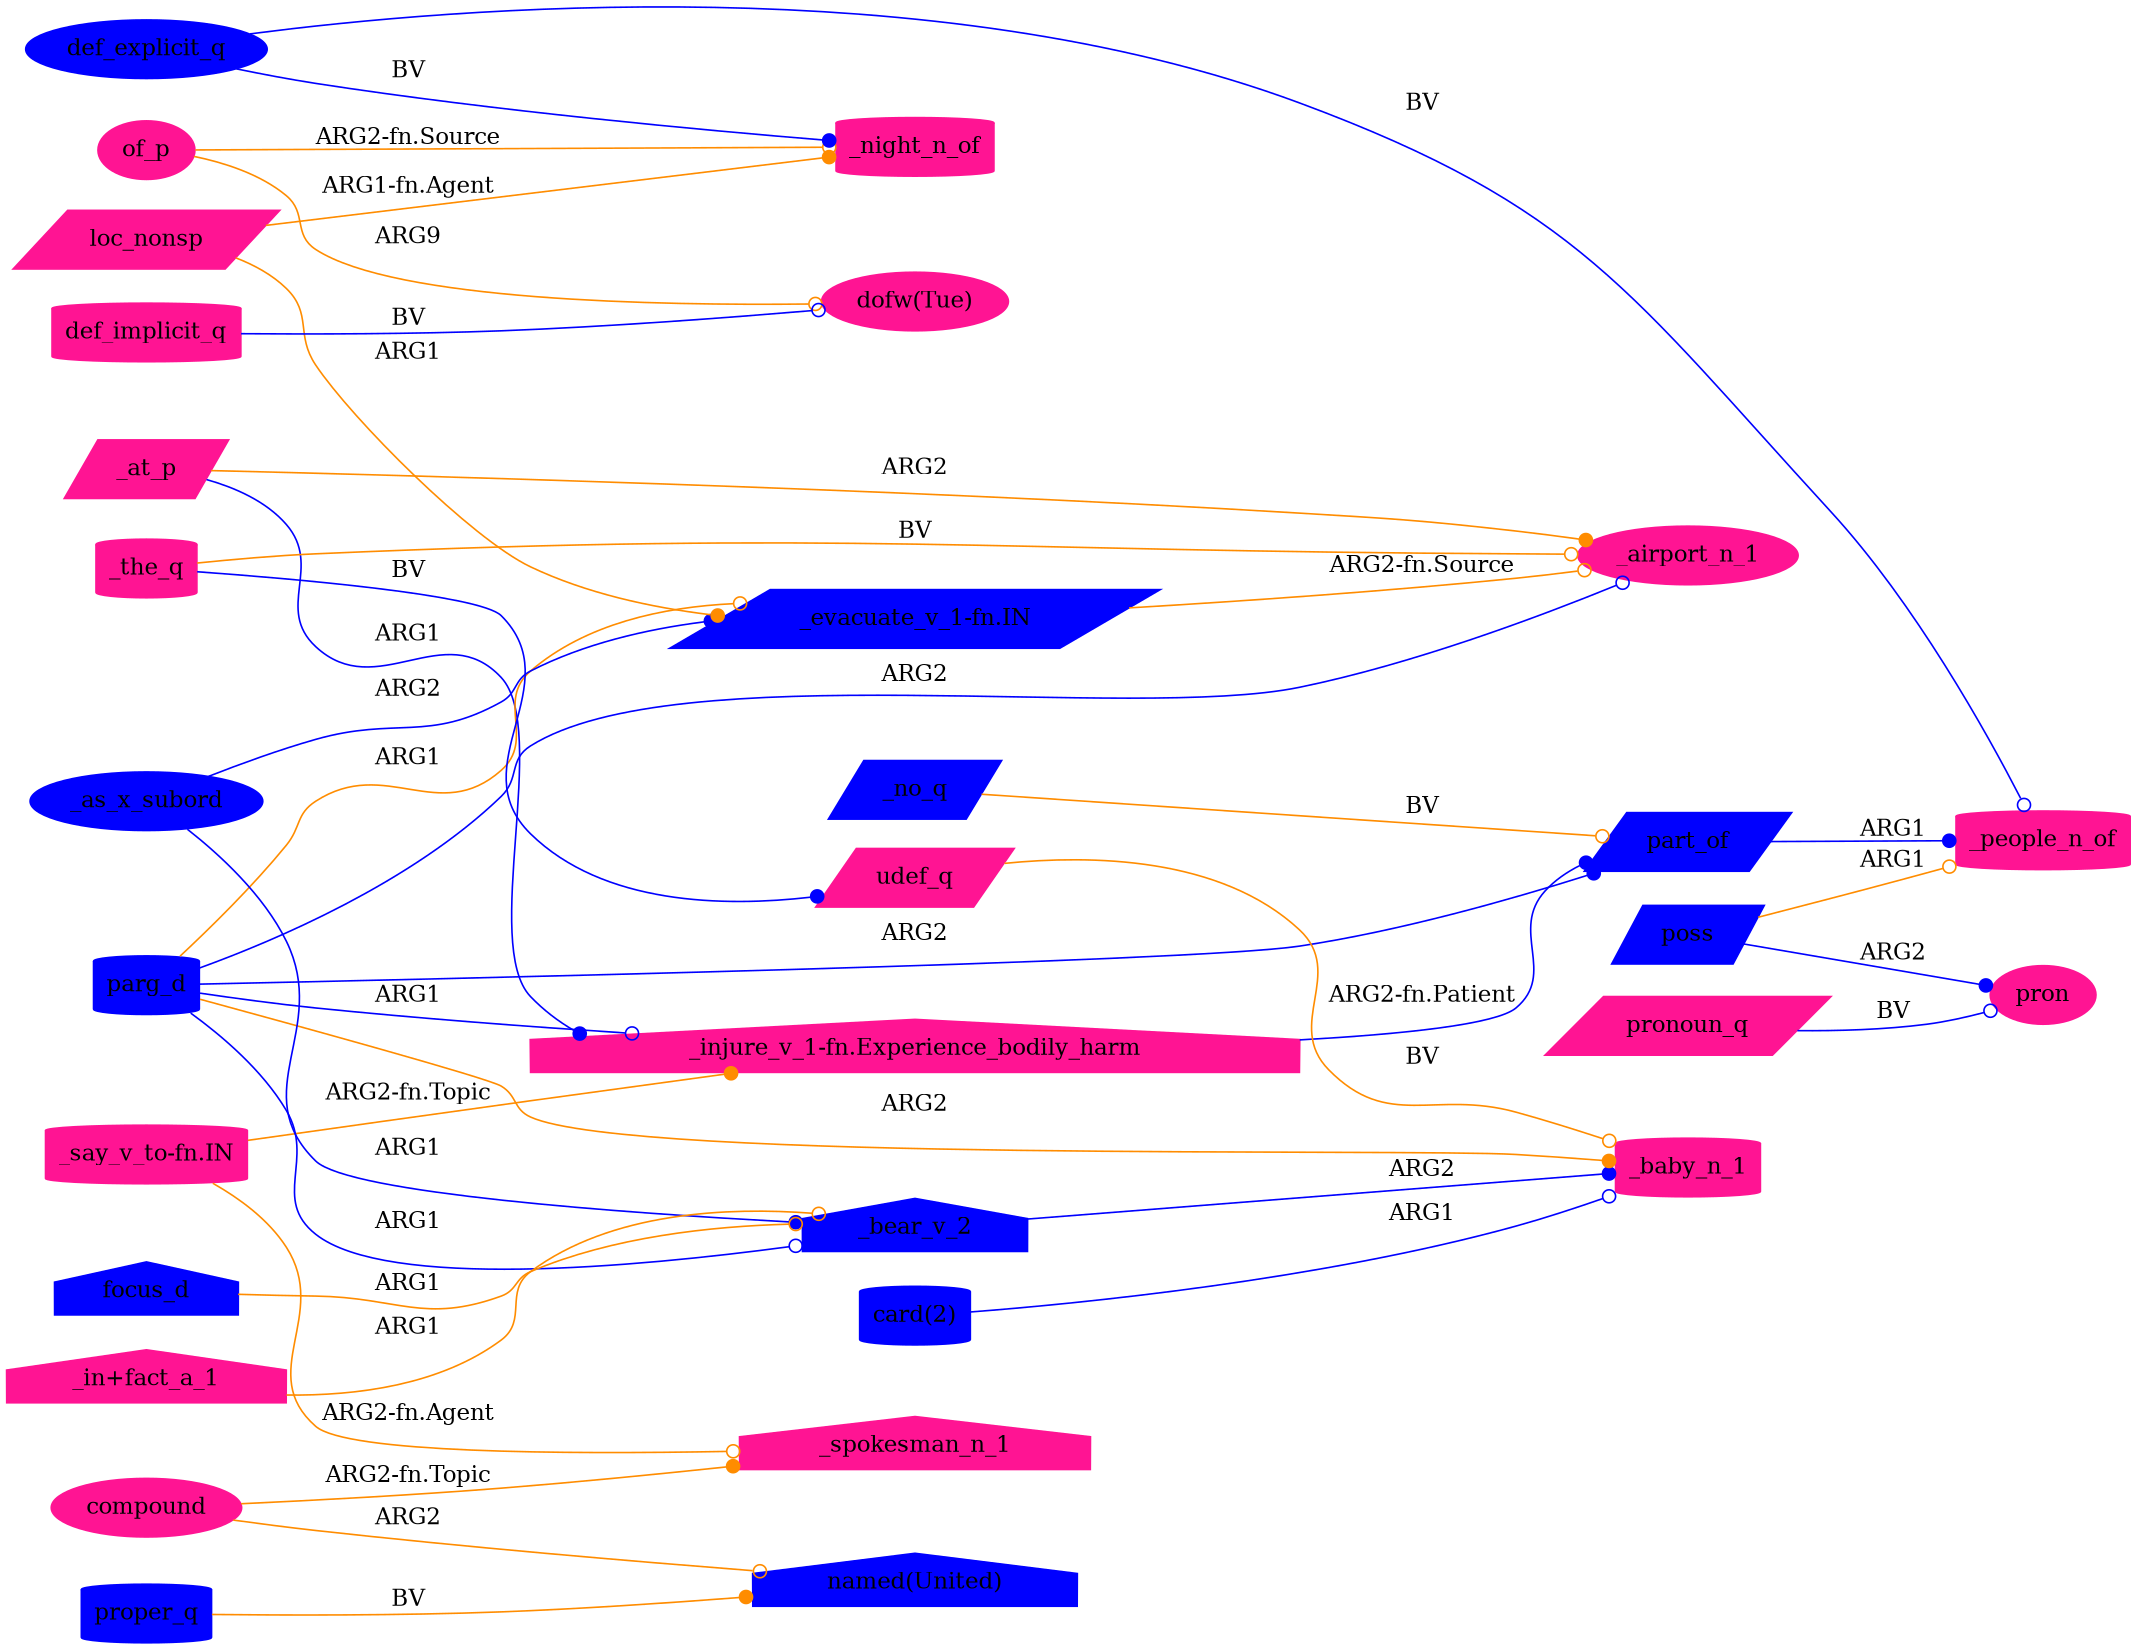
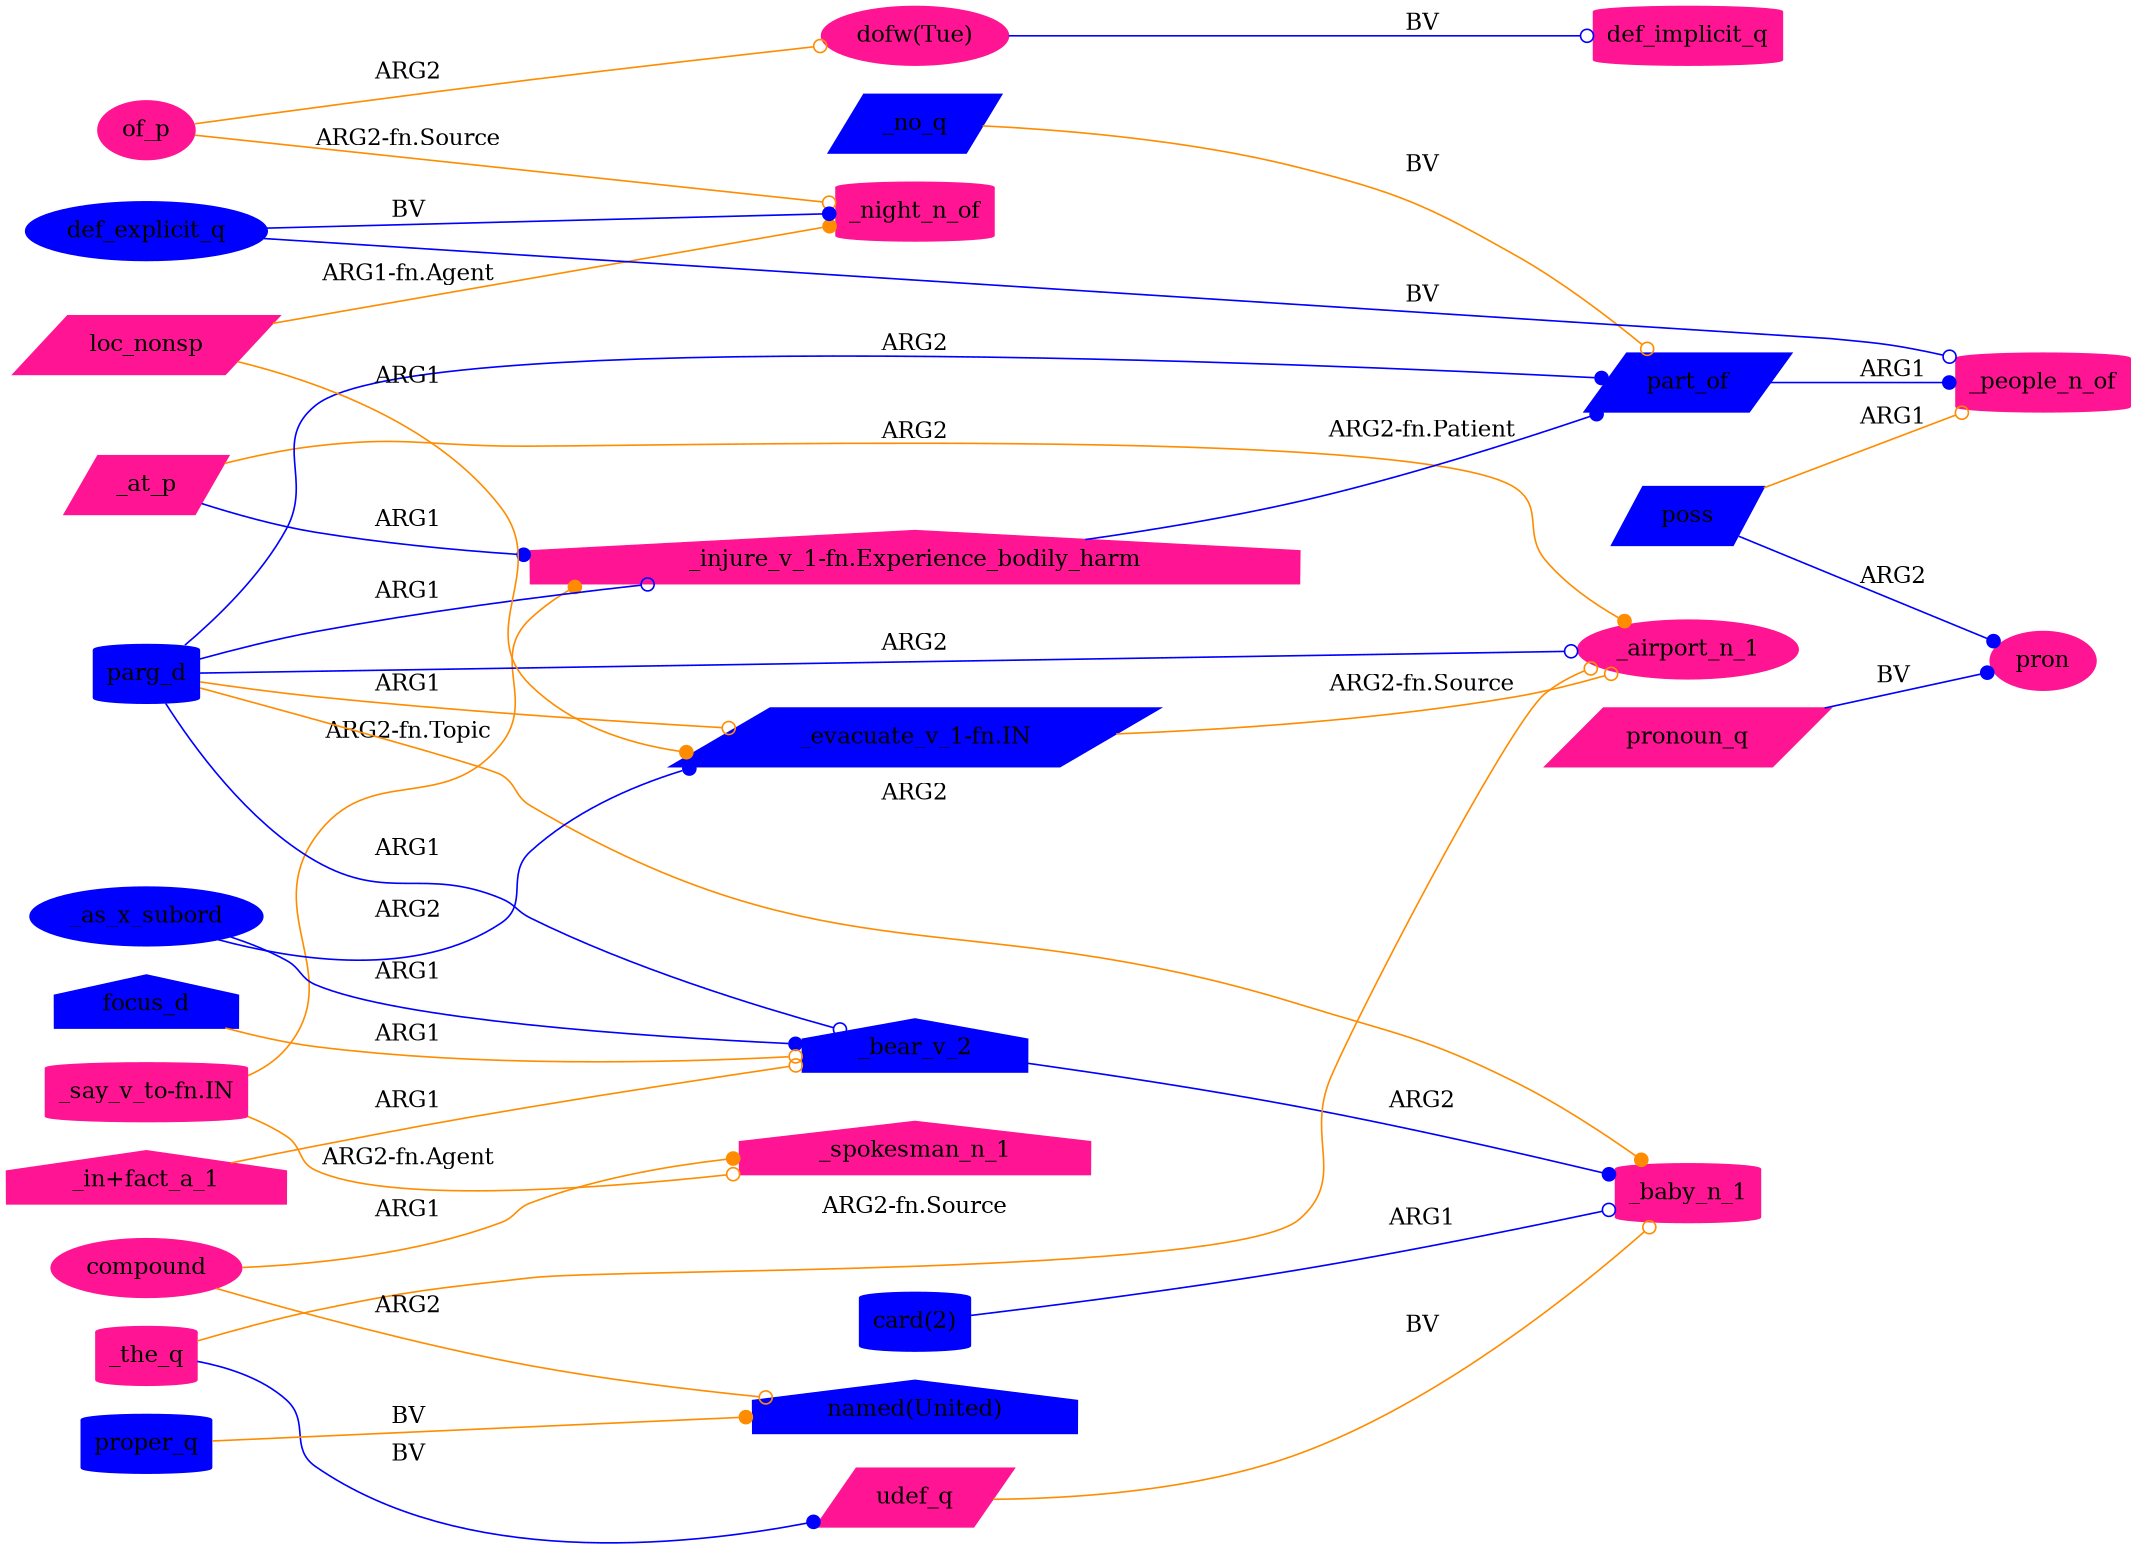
edge "of_p" -> "dofw(Tue)": label "ARG9" -> "ARG2"
edge "def_implicit_q" -> "dofw(Tue)": reversed
edge "_the_q" -> "_airport_n_1": label "BV" -> "ARG2-fn.Source"
edge "pronoun_q" -> "pron": arrowhead odot -> dot
edge "compound" -> "_spokesman_n_1": label "ARG2-fn.Topic" -> "ARG1"
